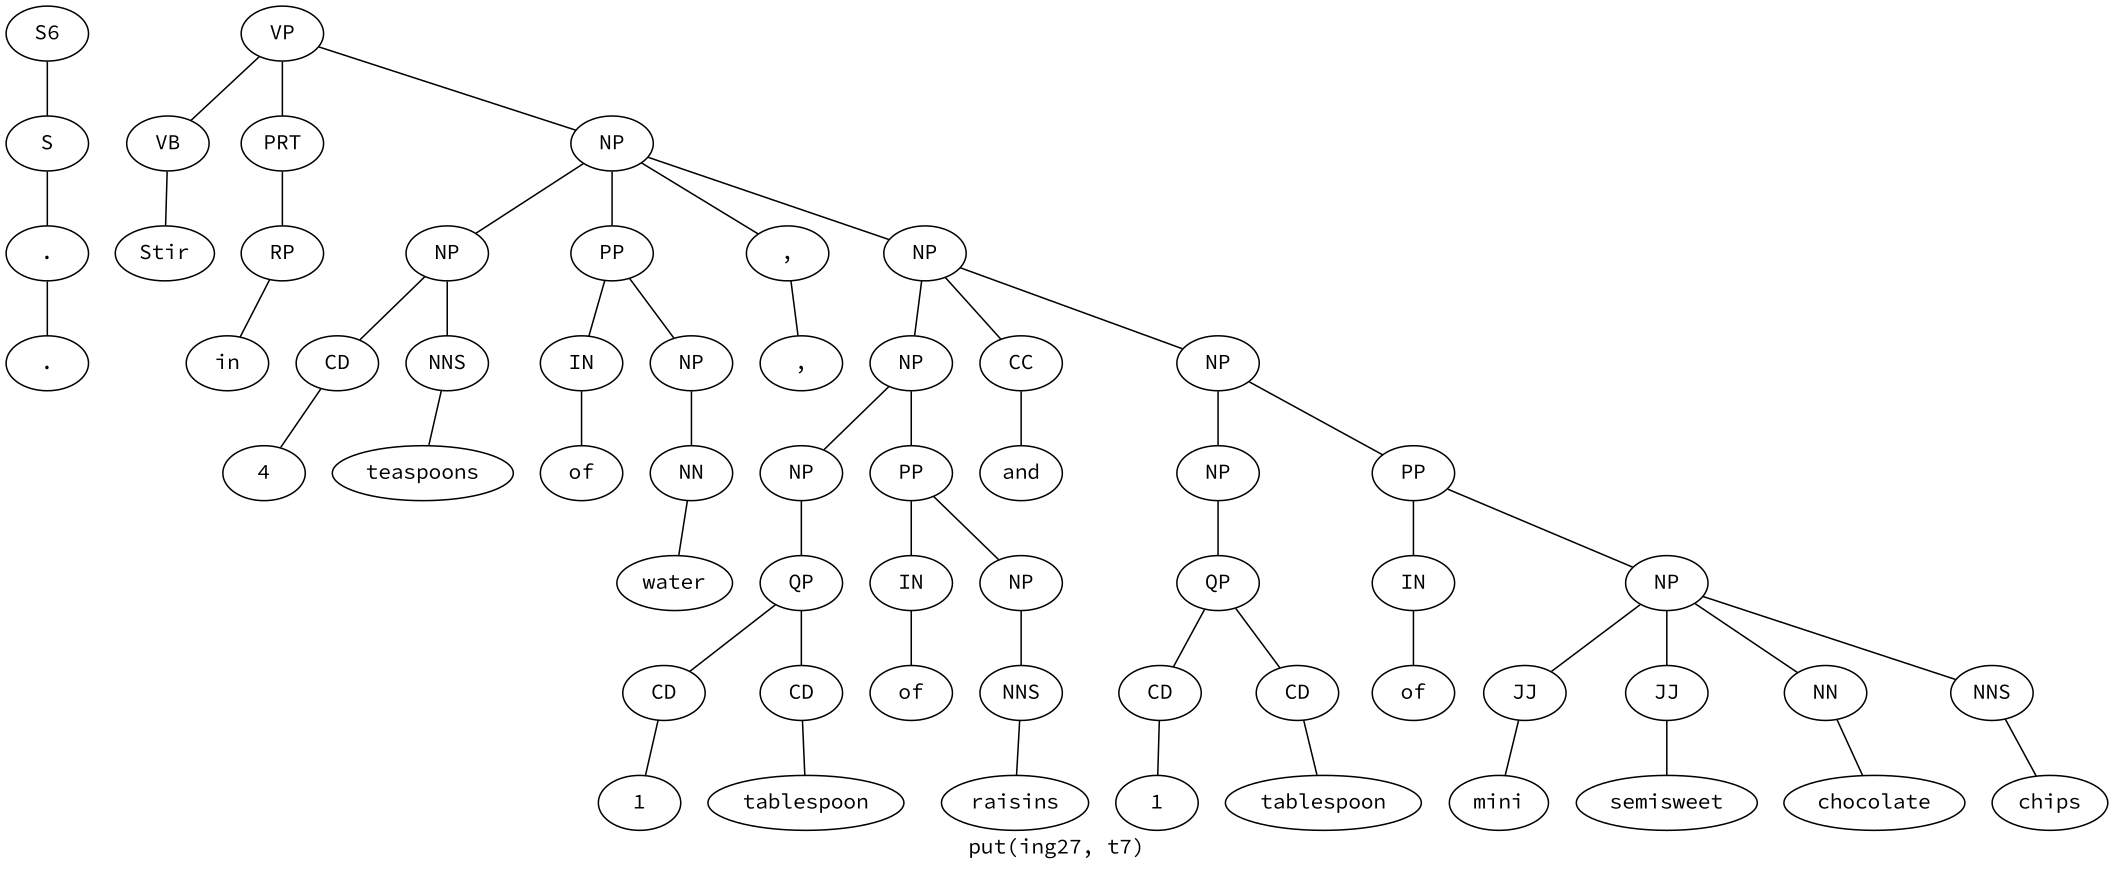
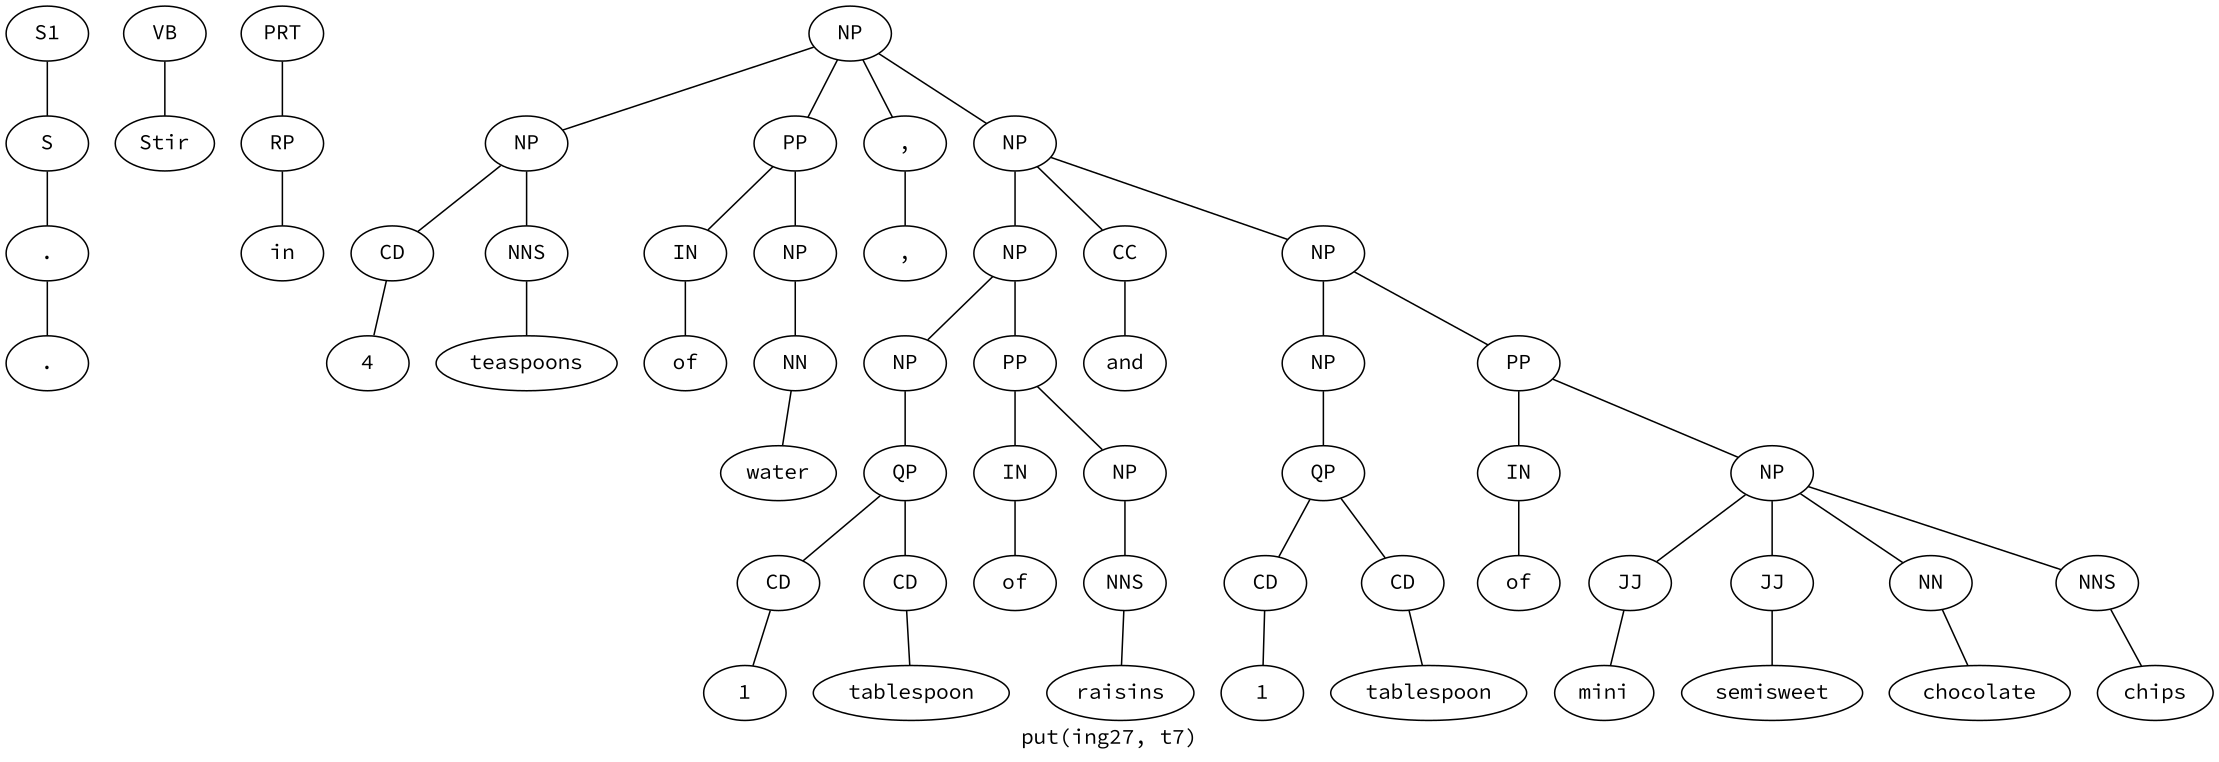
node "S6": label "S6" -> "S1"
node "VP": removed
